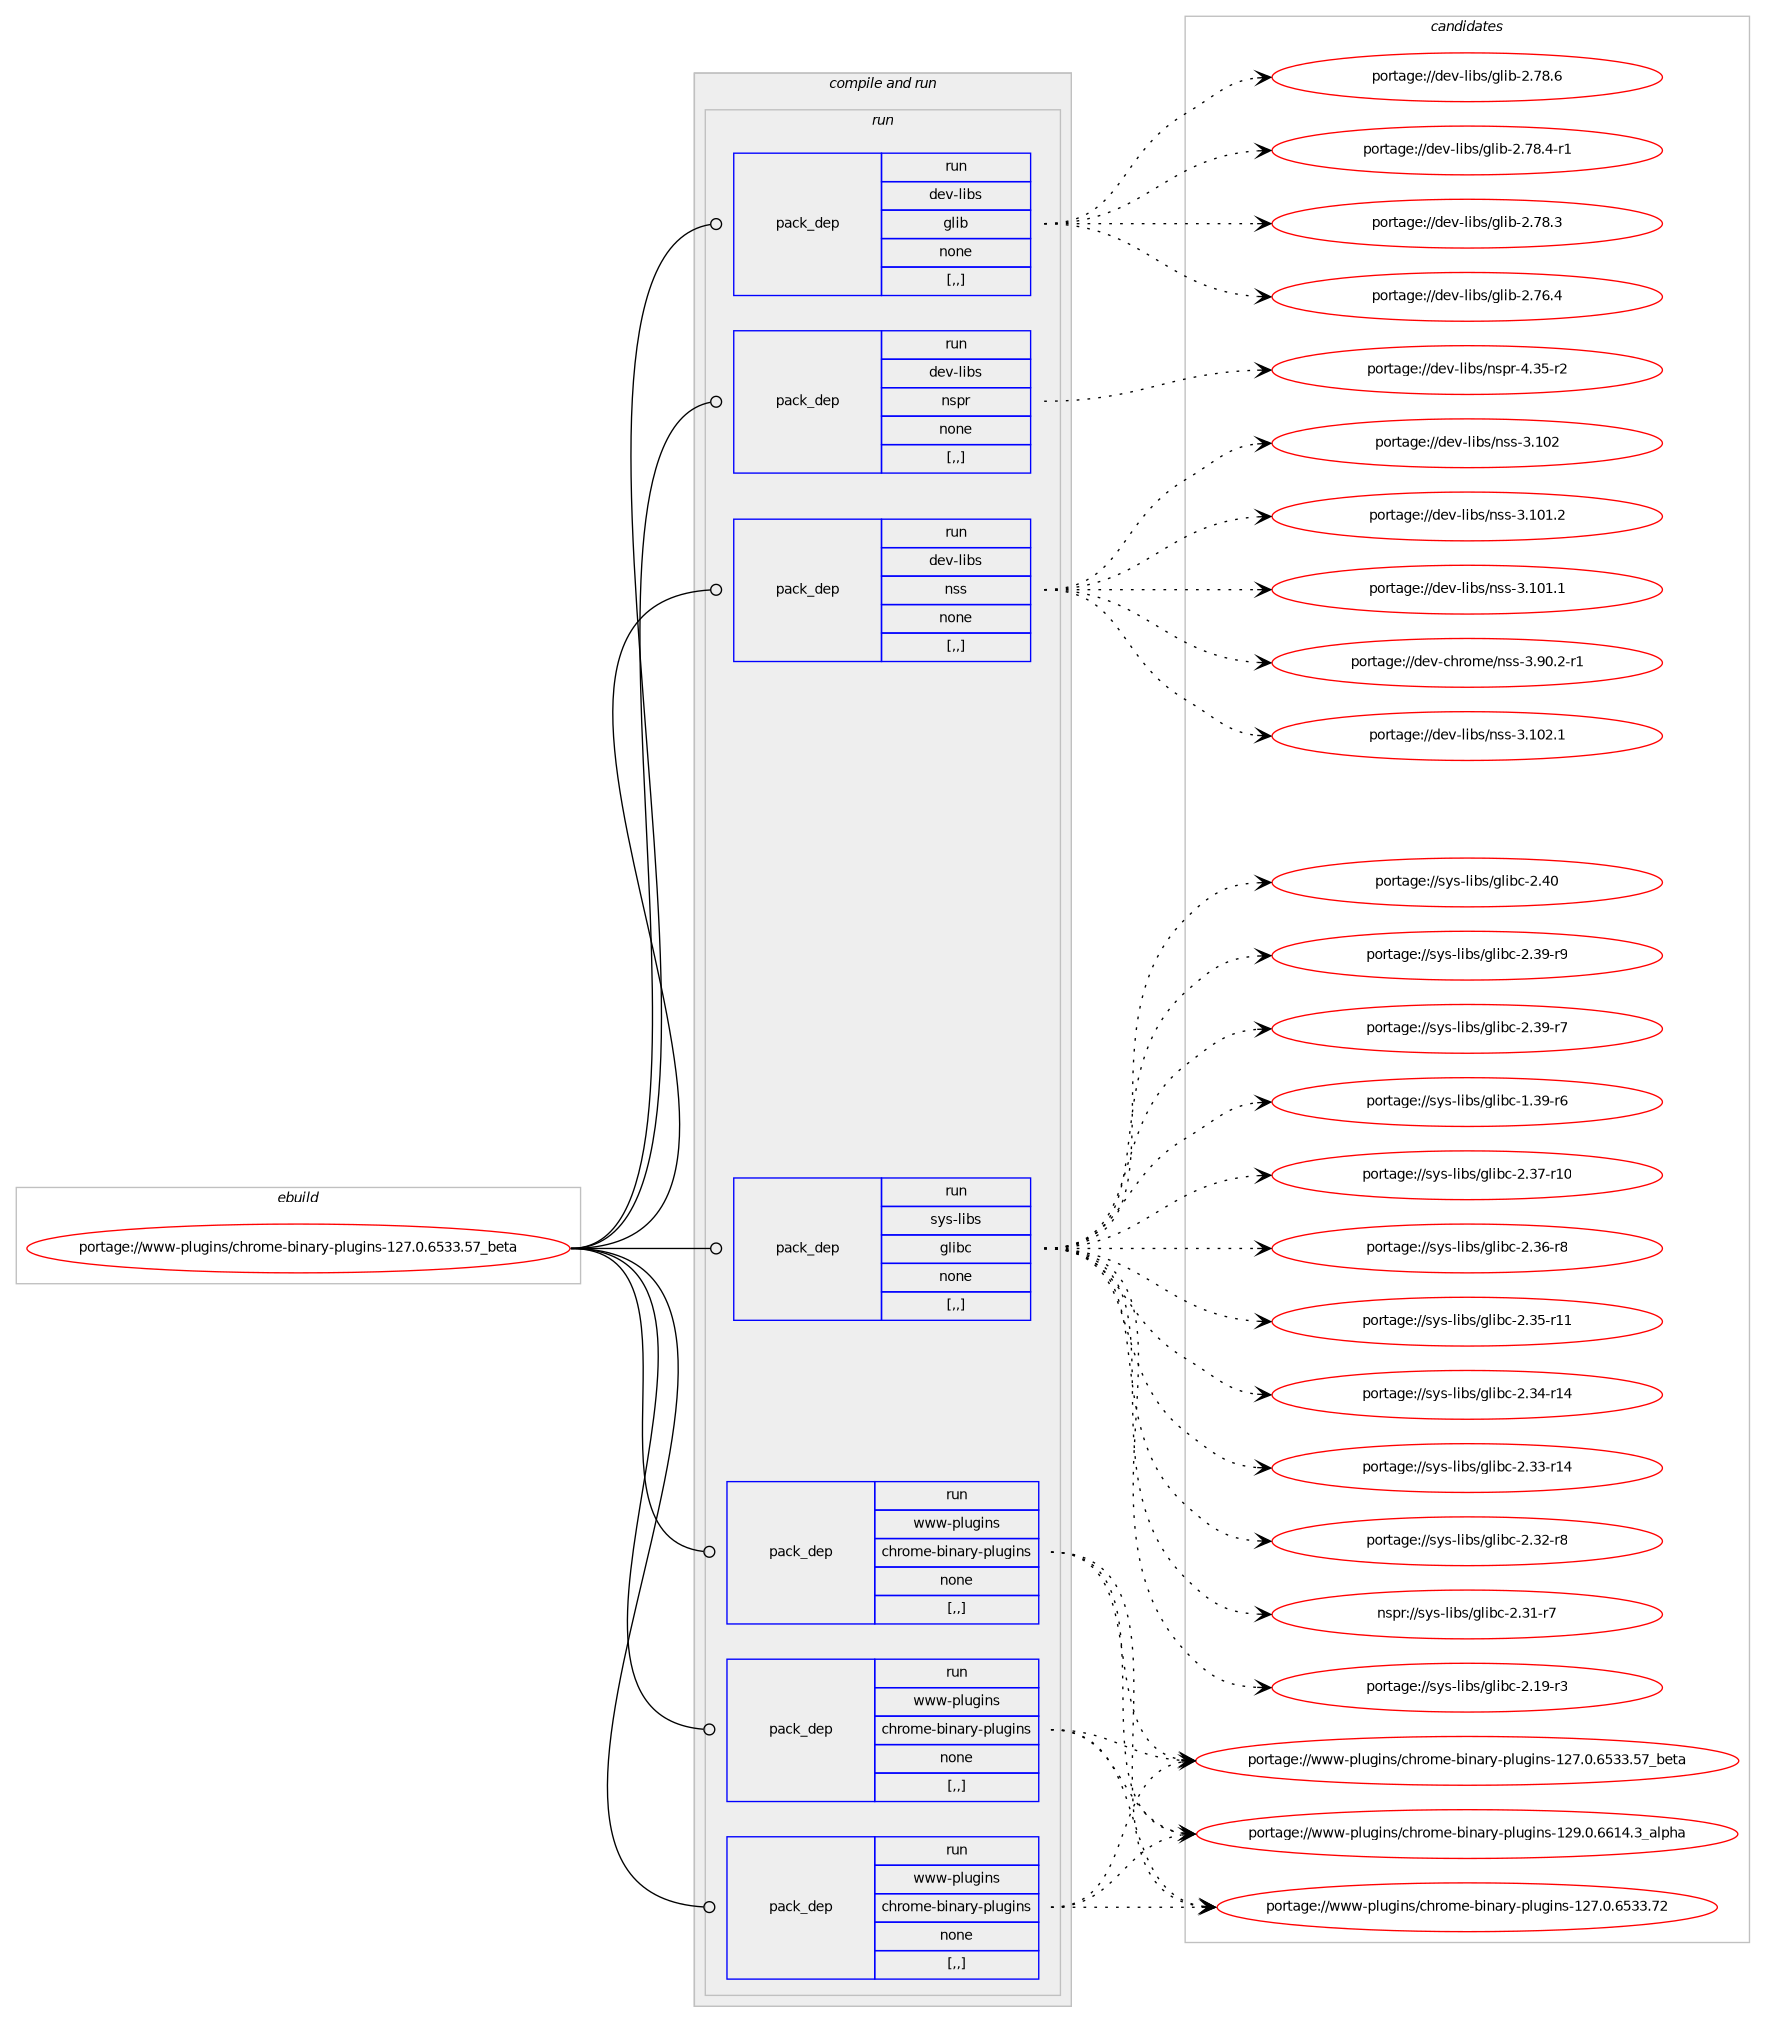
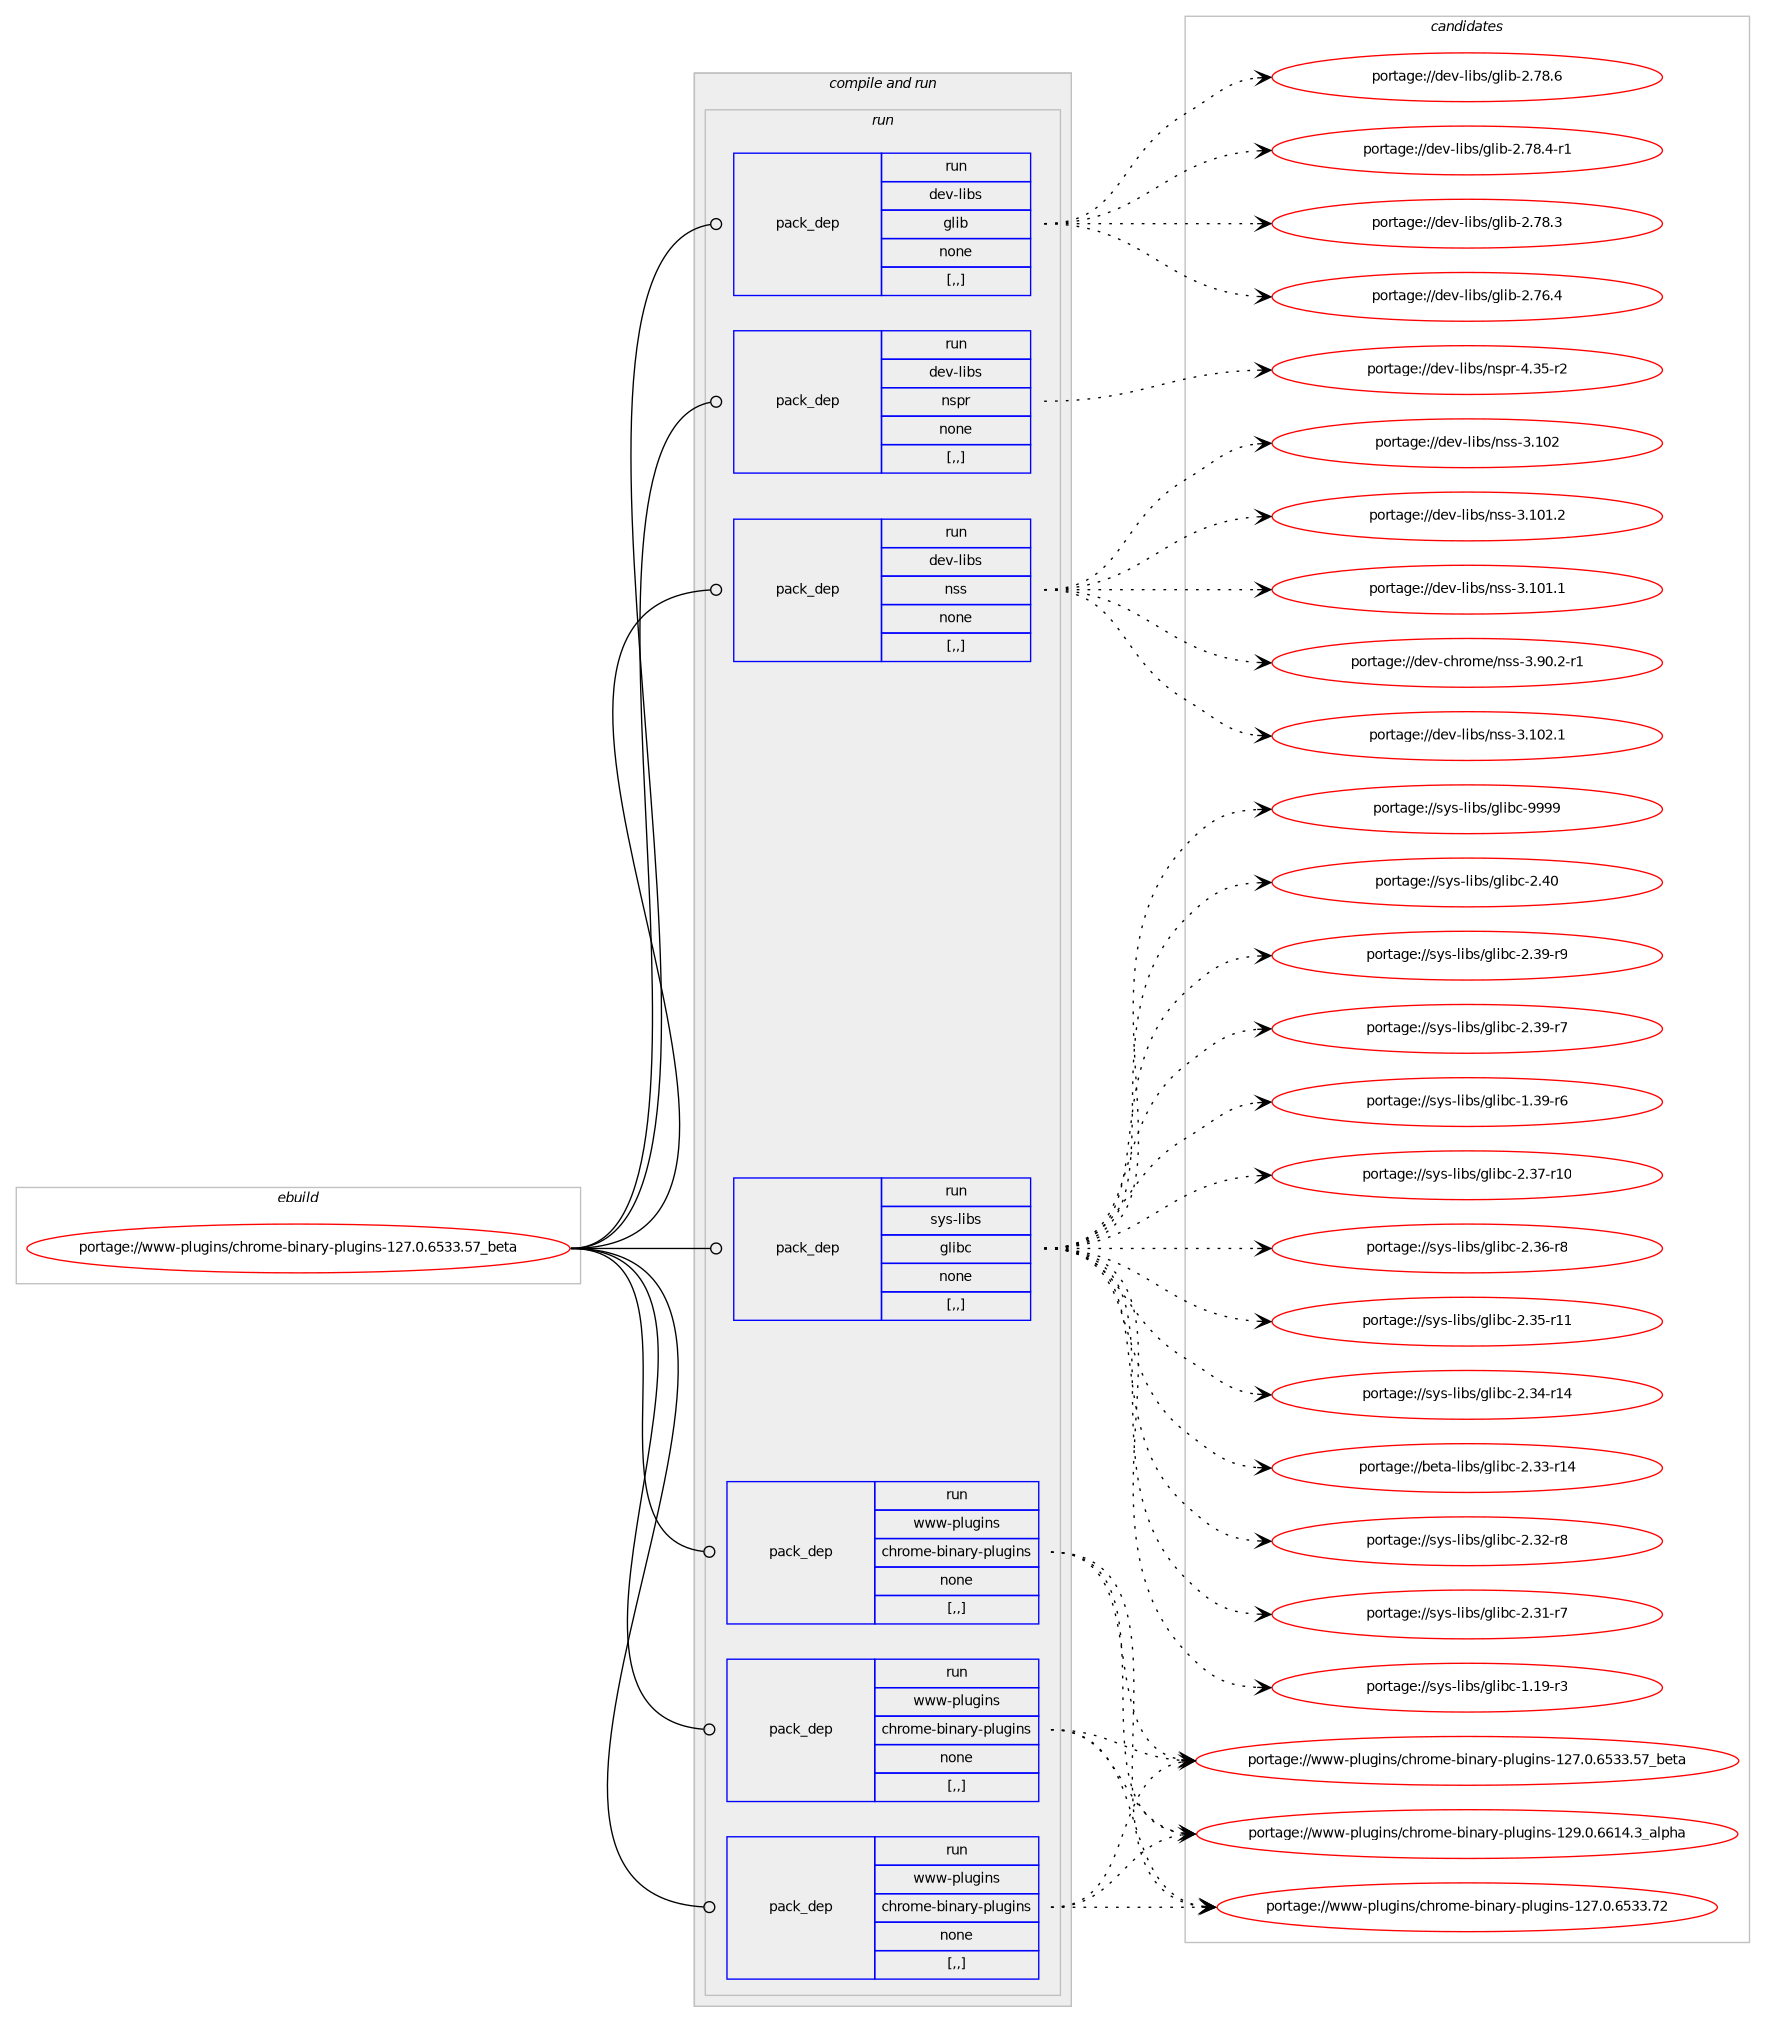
node "portage://sys-libs/glibc-9999": added
node "portage://sys-libs/glibc-2.33-r14": label "portage://sys-libs/glibc-2.33-r14" -> "portage://beta-libs/glibc-2.33-r14"
node "nspr://sys-libs/glibc-2.31-r7": label "nspr://sys-libs/glibc-2.31-r7" -> "portage://sys-libs/glibc-2.31-r7"
node "portage://sys-libs/glibc-2.19-r3": label "portage://sys-libs/glibc-2.19-r3" -> "portage://sys-libs/glibc-1.19-r3"
